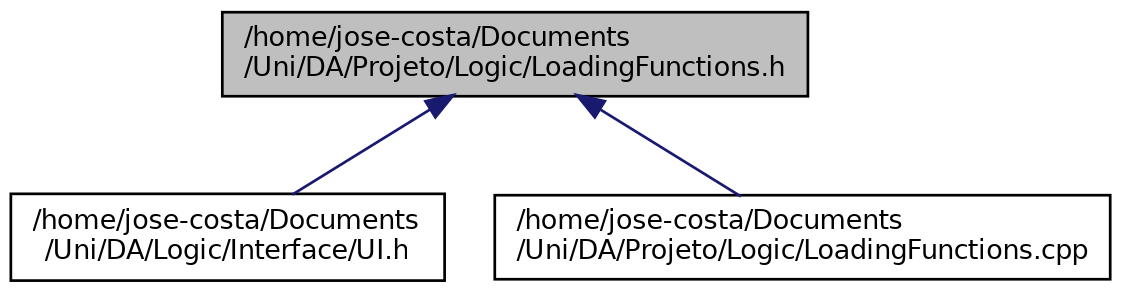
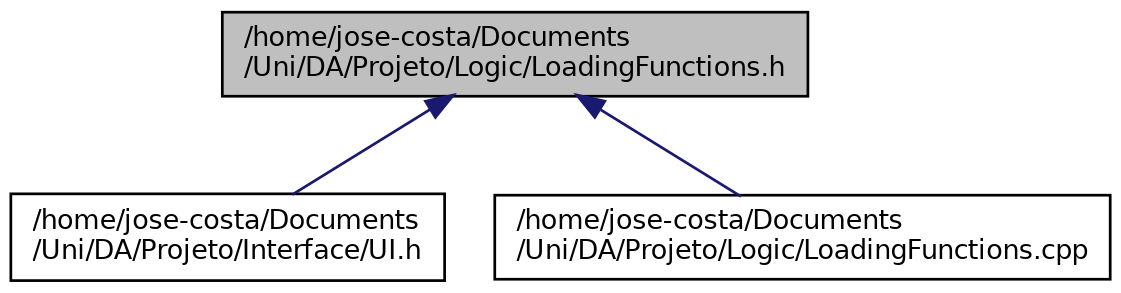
node "/home/jose-costa/Documents /Uni/DA/Logic/Interface/UI.h": label "/home/jose-costa/Documents /Uni/DA/Logic/Interface/UI.h" -> "/home/jose-costa/Documents /Uni/DA/Projeto/Interface/UI.h"
